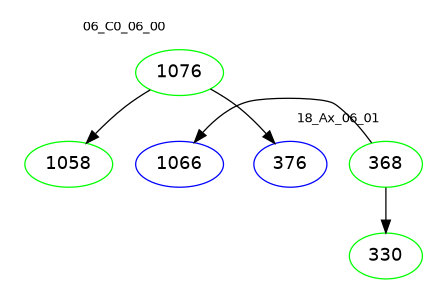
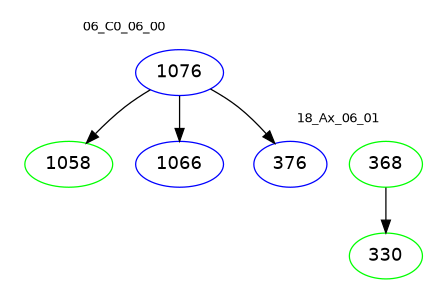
node "1076": color green -> blue
edge "368" -> "1066": now "1076" -> "1066"
